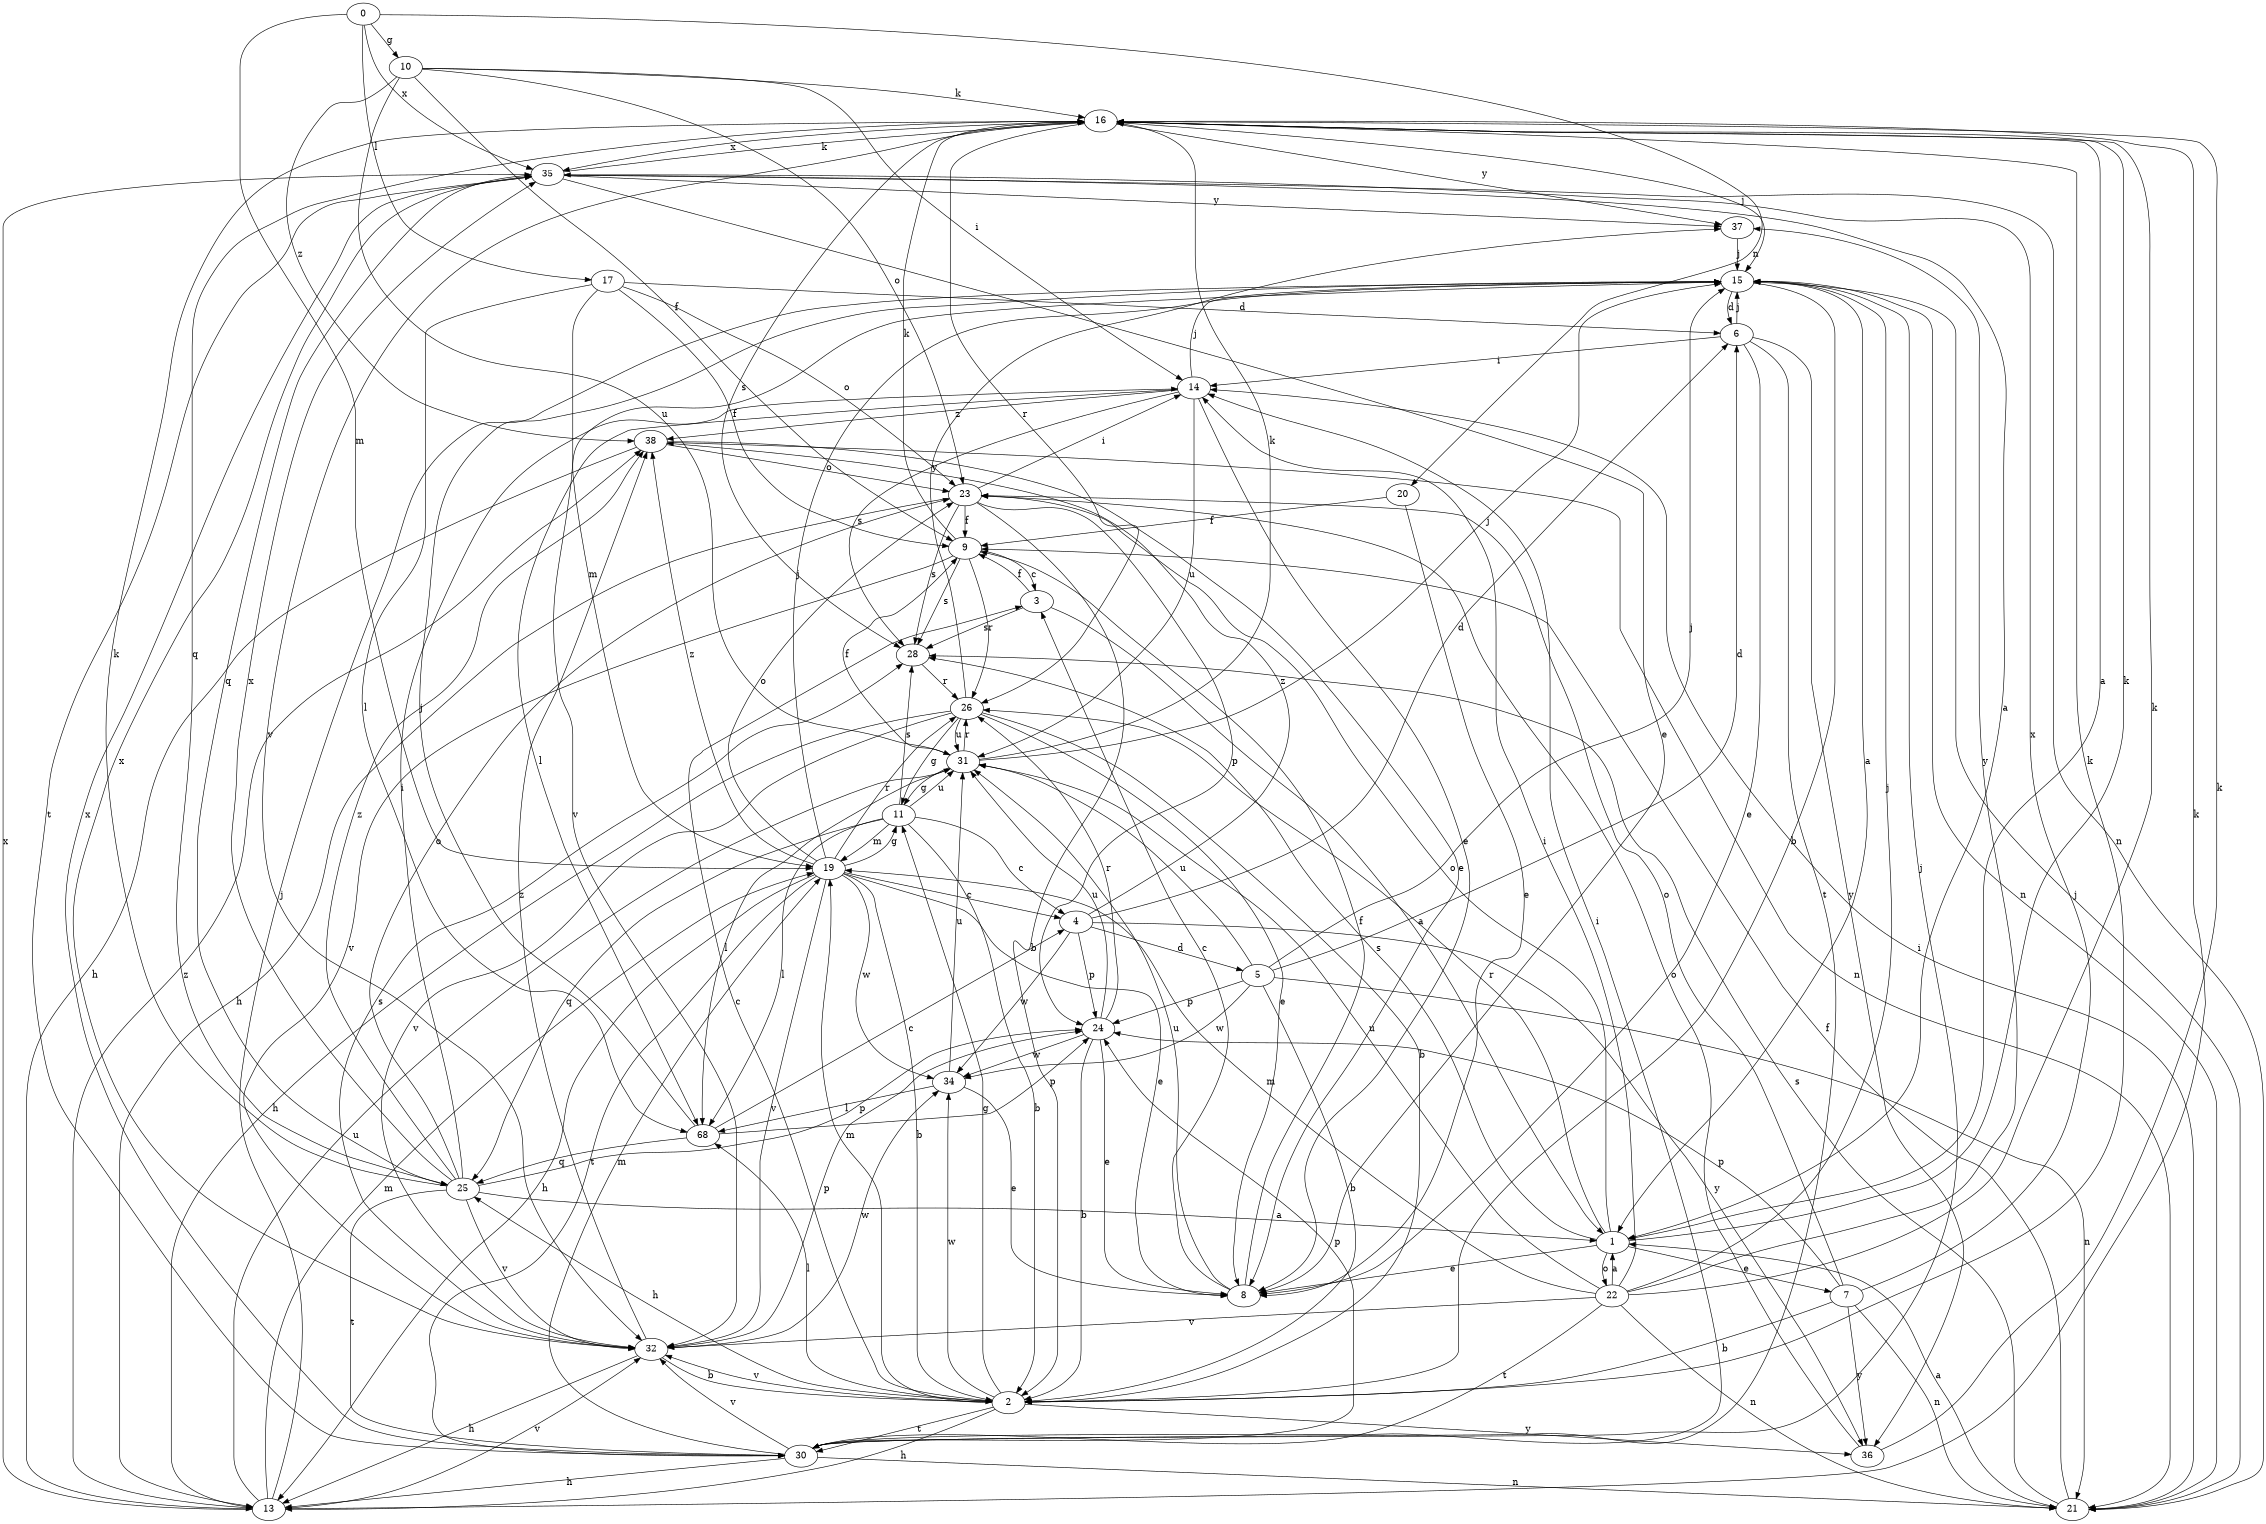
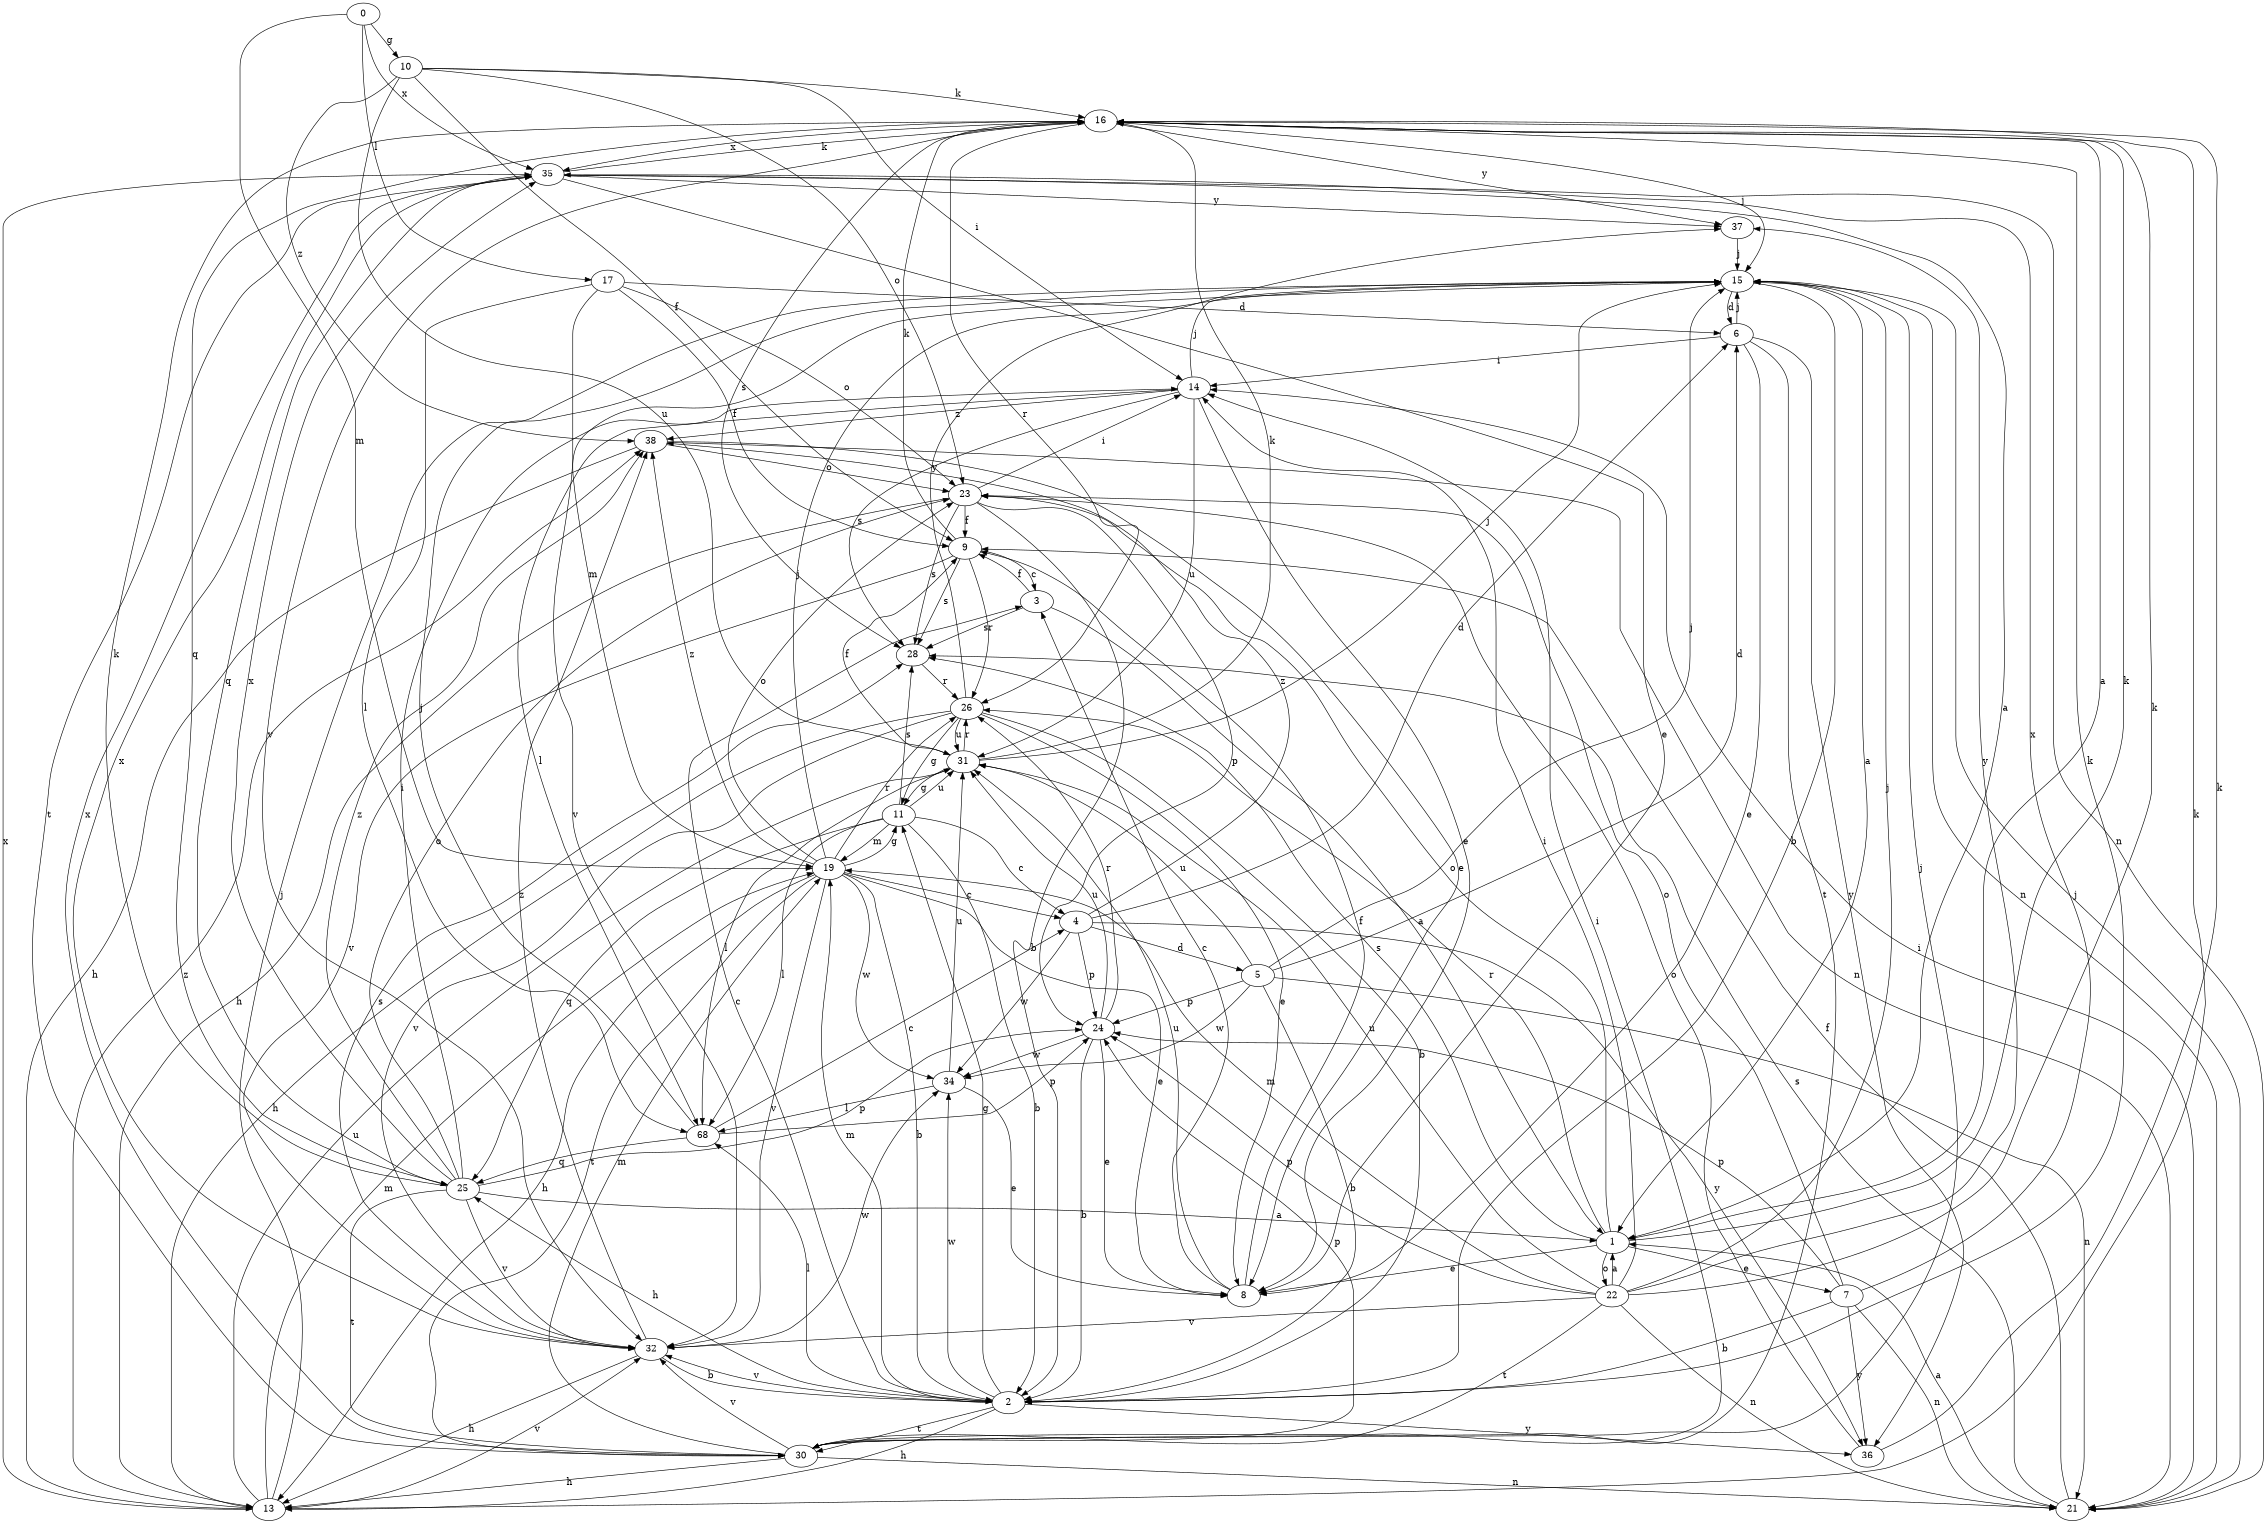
node "20": removed
edge "32" -> "24": now "22" -> "24"
